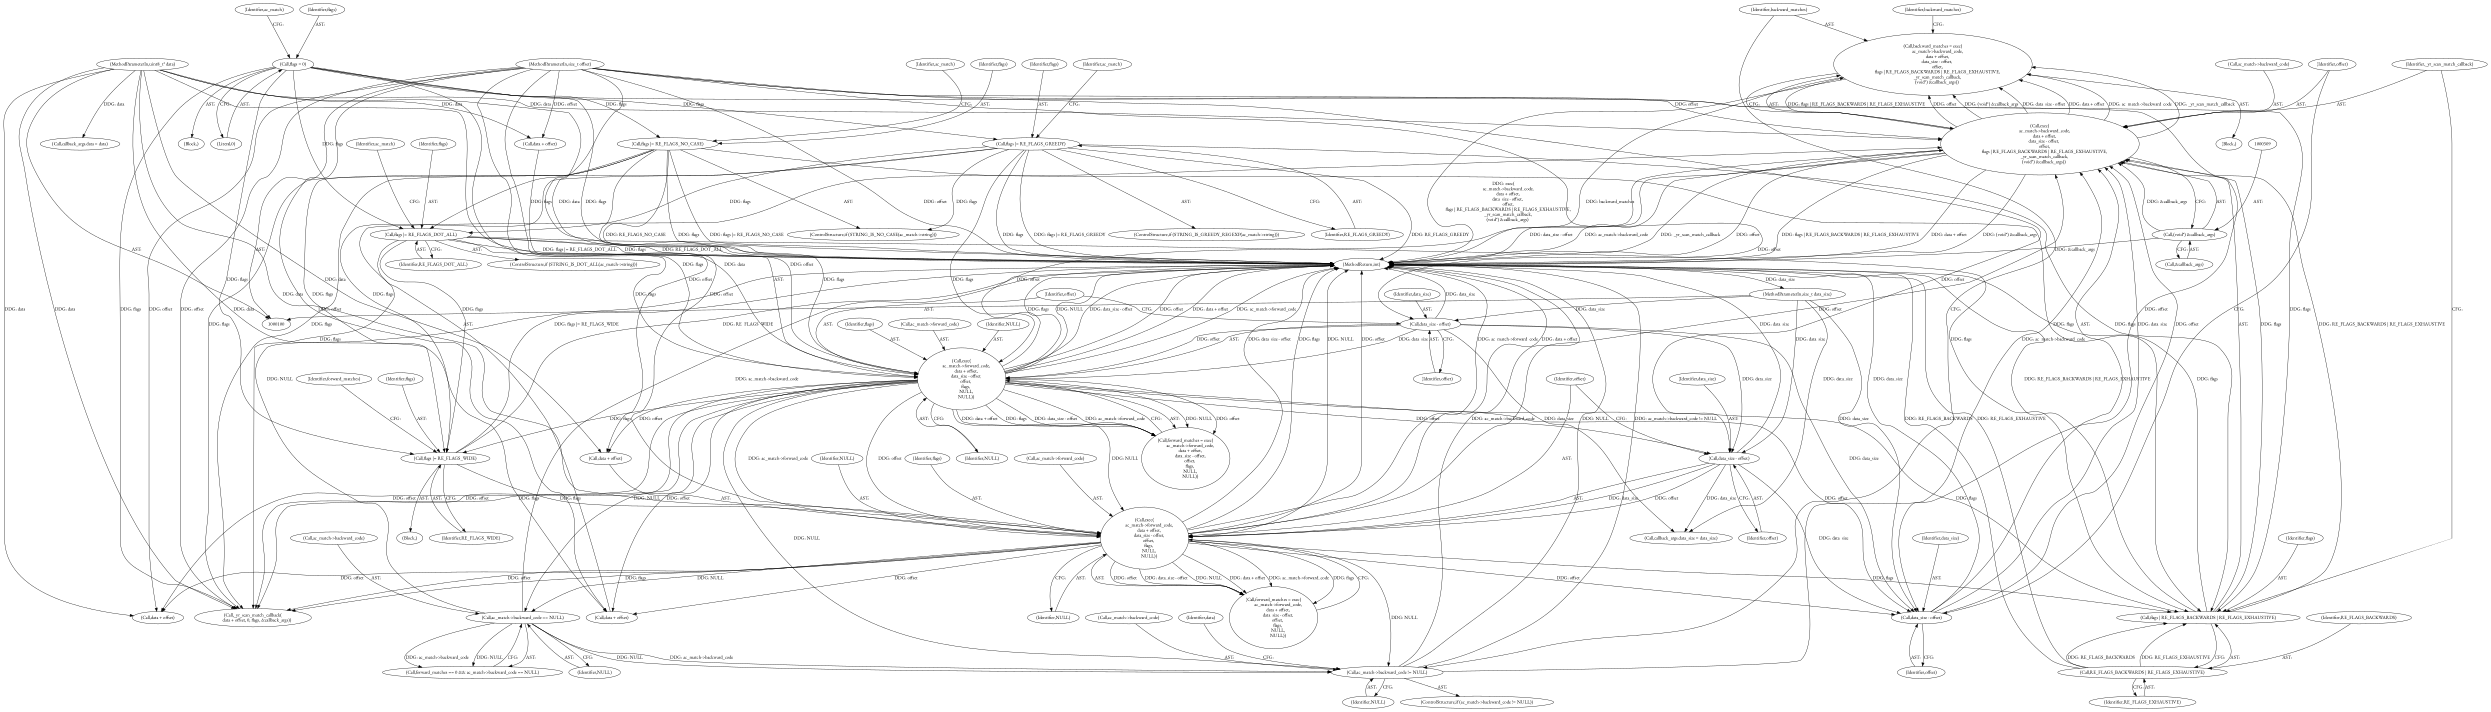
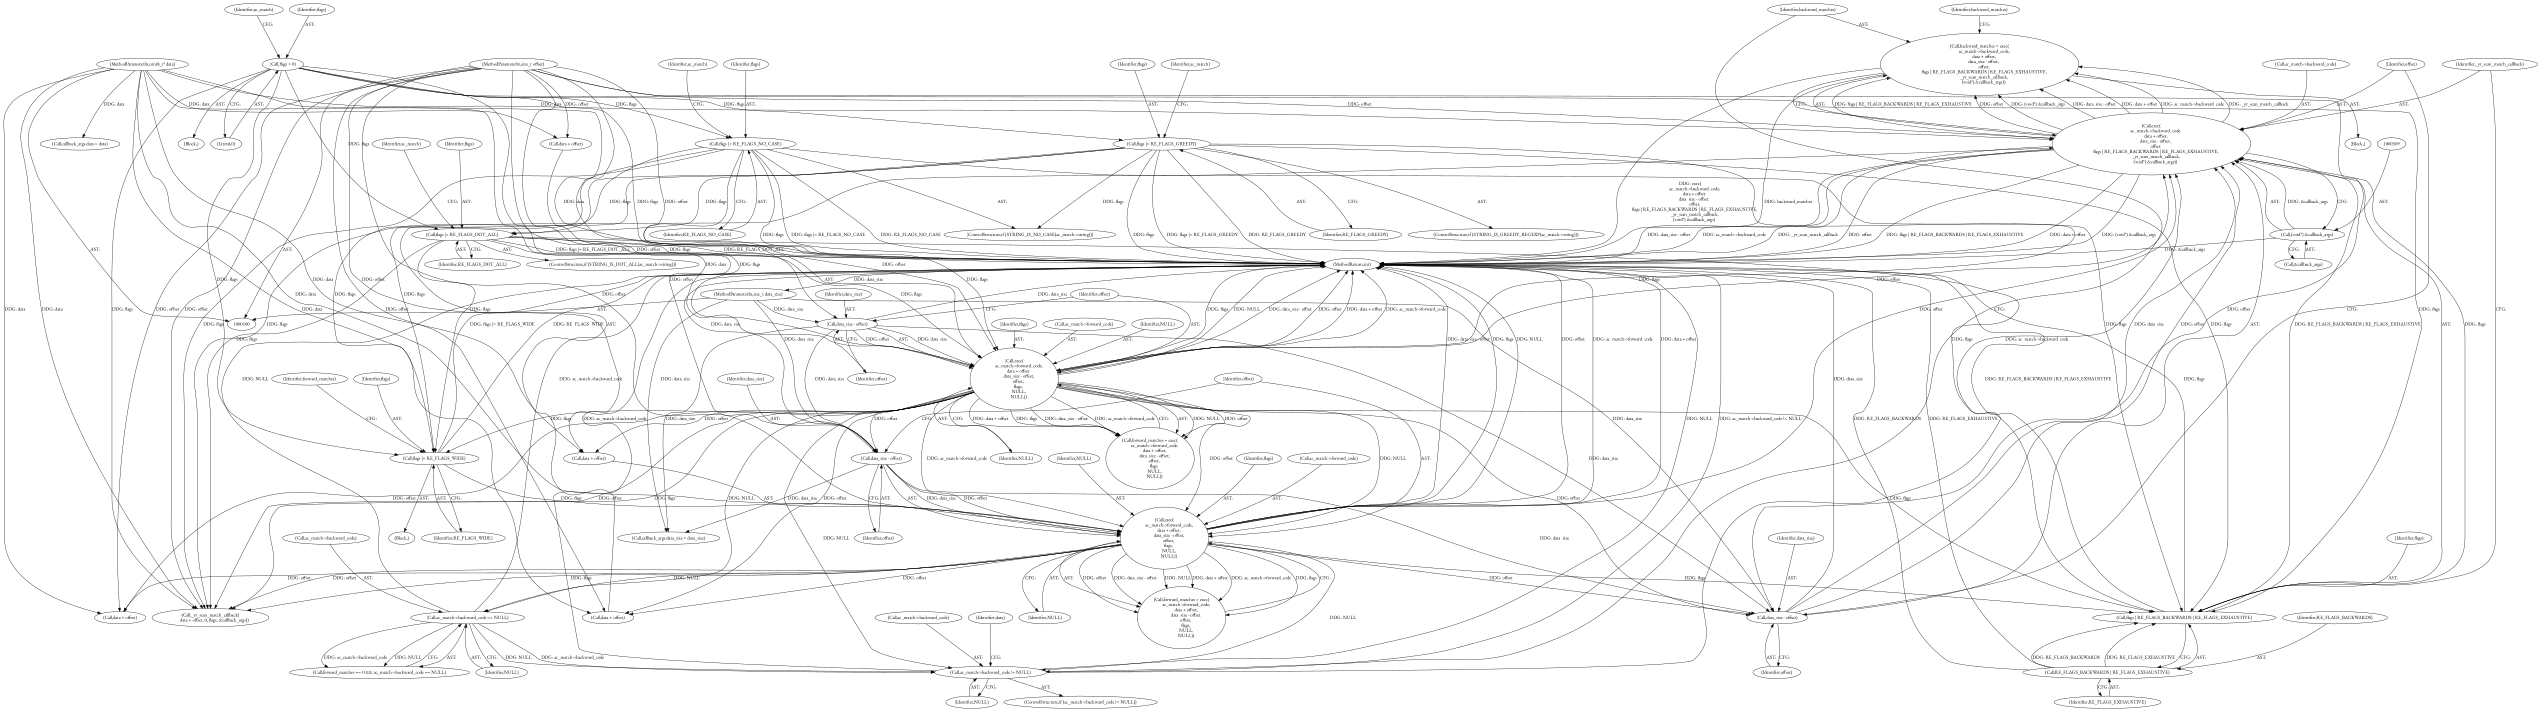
node "(Identifier,RE_FLAGS_NO_CASE)": added
